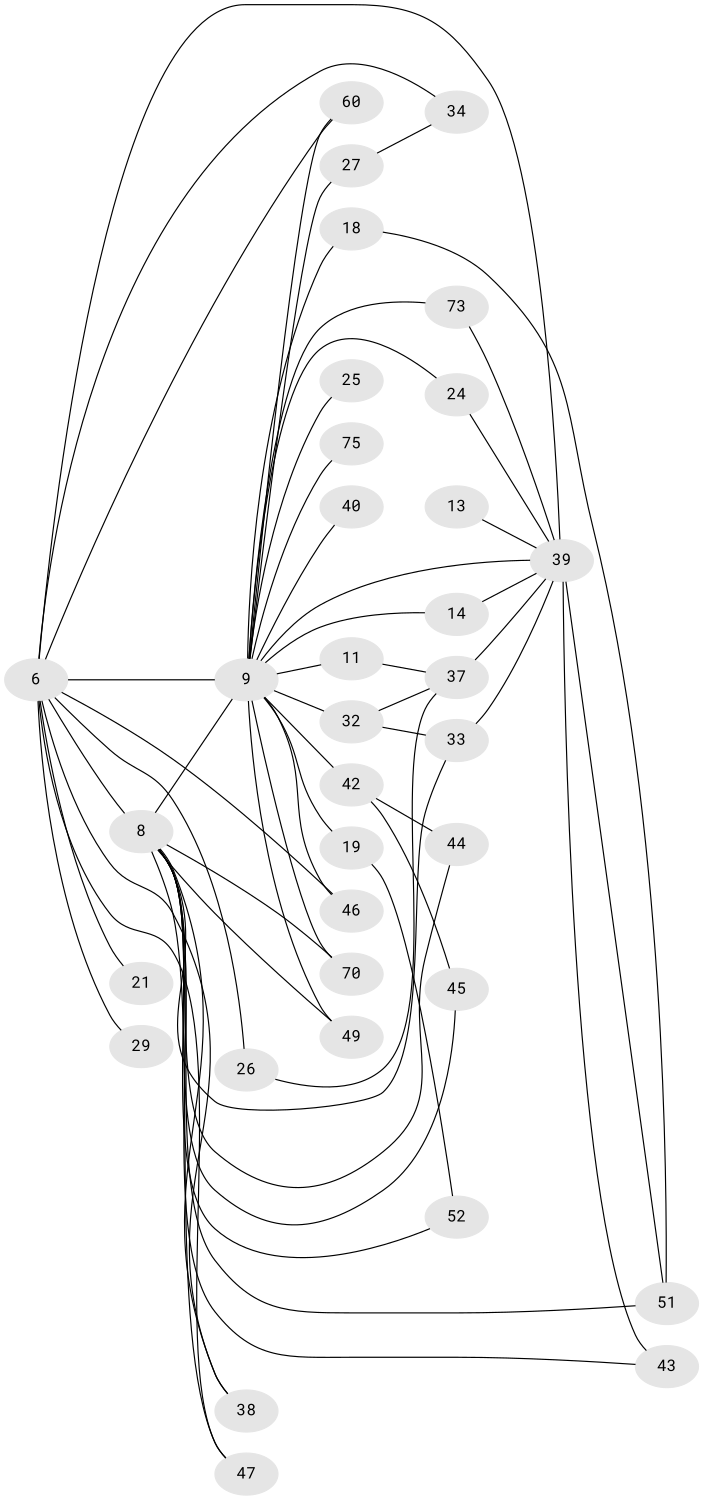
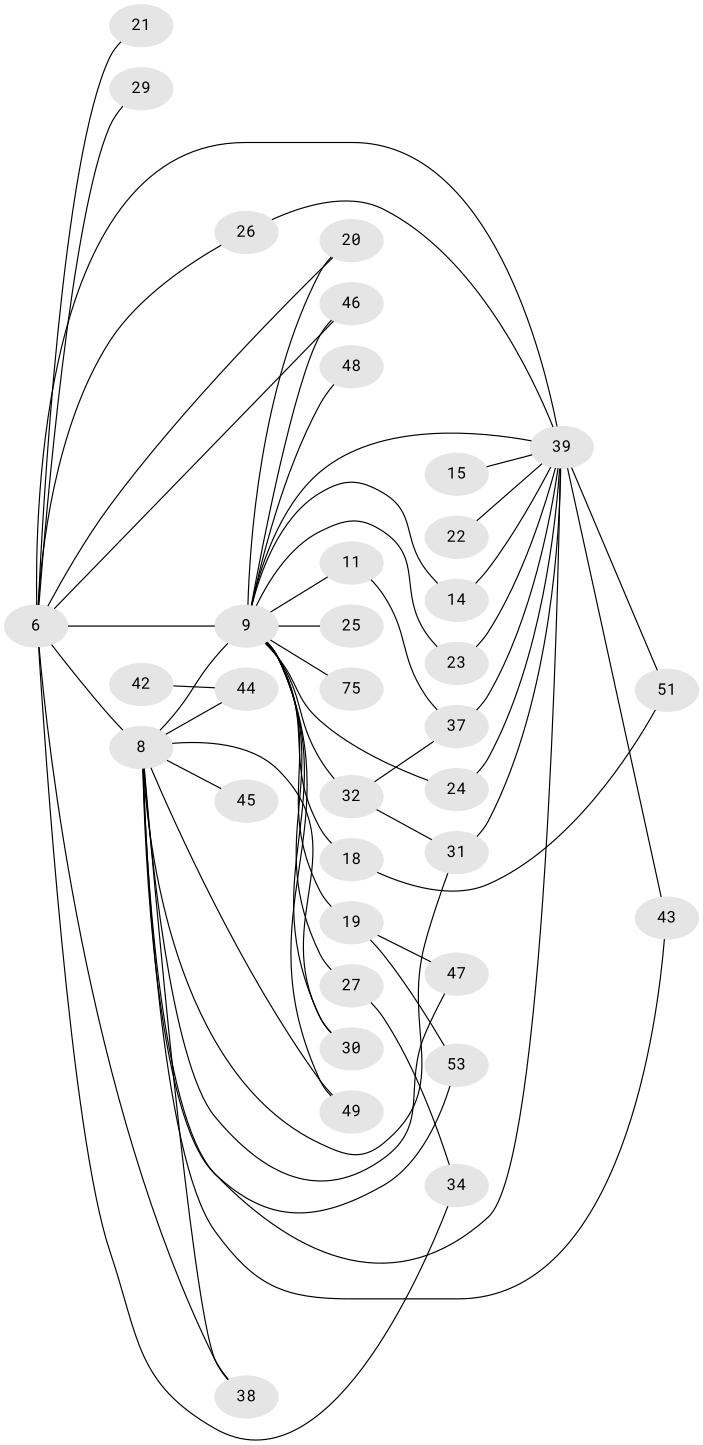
node "60": label "60" -> "20"
node "73": label "73" -> "23"
node "40": label "40" -> "48"
node "13": label "13" -> "15"
node "22": added
edge "9" -- "42": removed
node "33": label "33" -> "31"
edge "37" -- "26": now "39" -- "26"
edge "42" -- "45": removed
node "70": label "70" -> "30"
edge "6" -- "47": now "19" -- "47"
node "52": label "52" -> "53"
edge "8" -- "51": now "8" -- "39"
